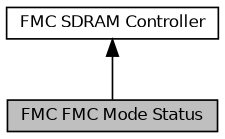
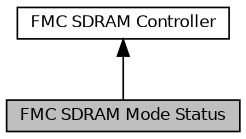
node "FMC FMC Mode Status": label "FMC FMC Mode Status" -> "FMC SDRAM Mode Status"
